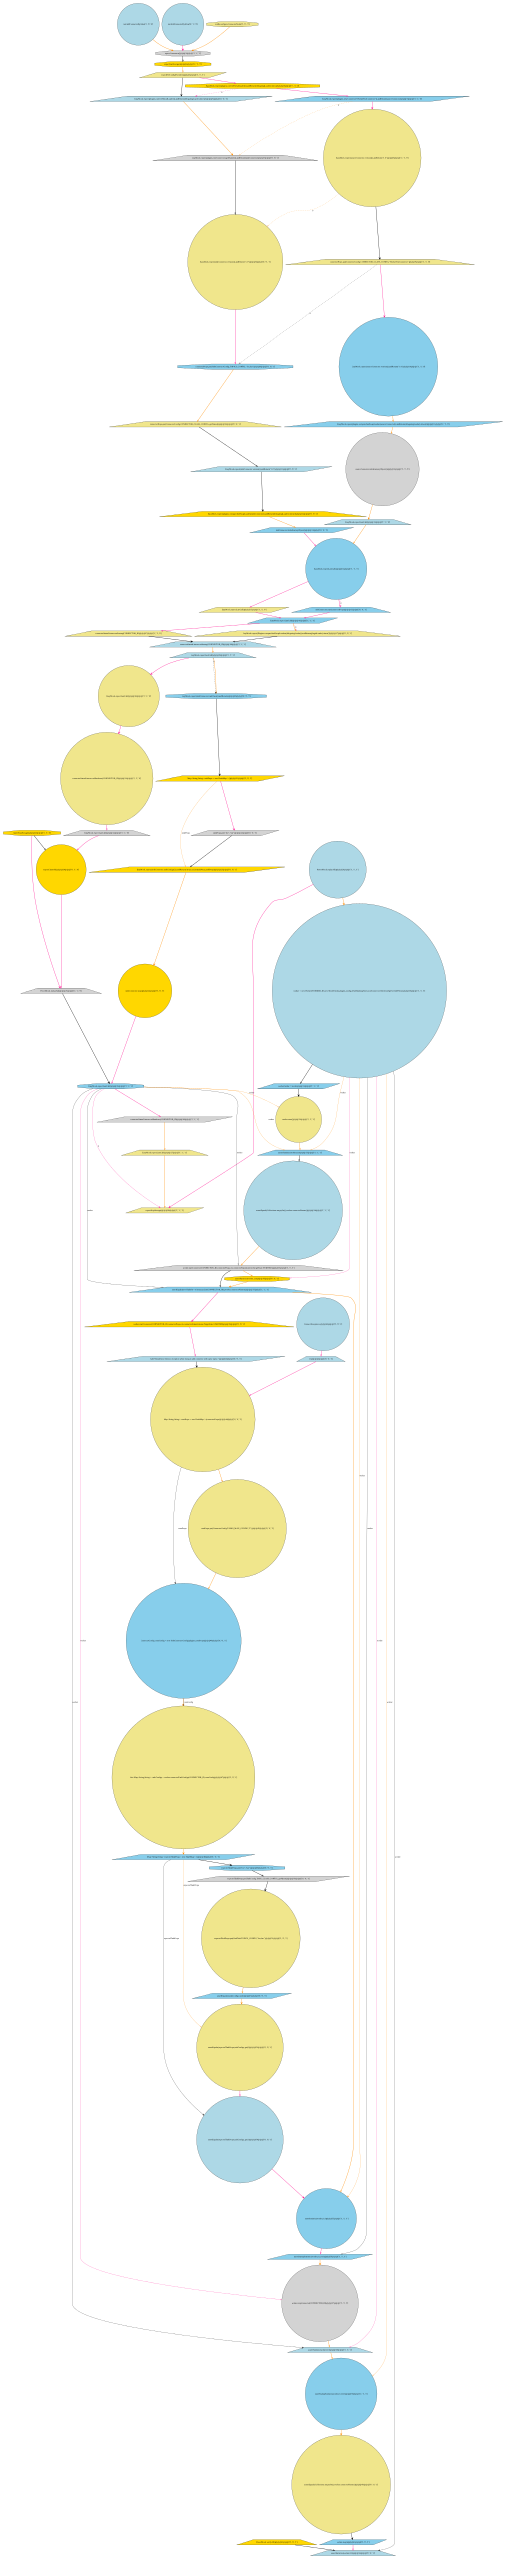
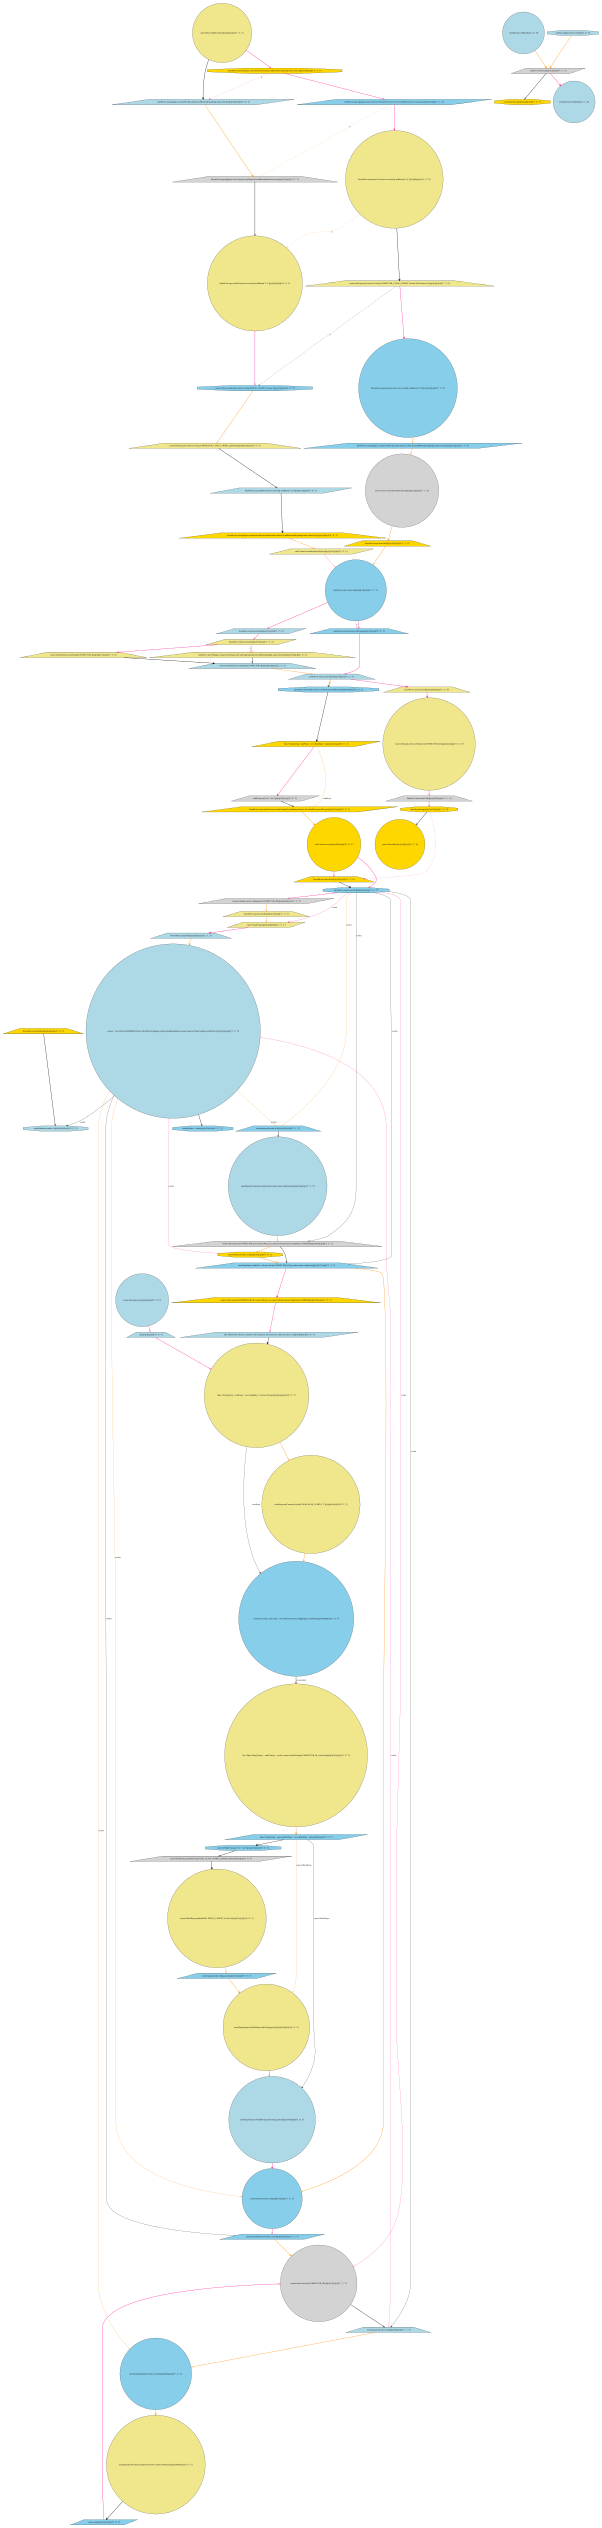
node "testReconfigureConnectorTasks['0', '0', '1']": fillcolor khaki -> lightblue
edge "testAddConnectorByAlias['0', '1', '0']" -> "expectConverters()@@@3@@@['1', '1', '1']": reversed
node "expectConverters()@@@3@@@['1', '1', '1']": shape octagon -> parallelogram
edge "expectStartStorage()@@@4@@@['1', '1', '1']" -> "expectFileConfigProvider()@@@5@@@['1', '1', '1']": removed
node "expectFileConfigProvider()@@@5@@@['1', '1', '1']": shape parallelogram -> circle
node "EasyMock.expectLastCall()@@@13@@@['1', '1', '0']": fillcolor lightblue -> gold
node "sinkConnector.initialize(anyObject())@@@13@@@['0', '0', '1']": fillcolor skyblue -> khaki
edge "sinkConnector.initialize(anyObject())@@@13@@@['0', '0', '1']" -> "EasyMock.expectLastCall()@@@14@@@['1', '1', '1']": style bold -> solid
node "EasyMock.expectLastCall()@@@15@@@['1', '1', '0']": fillcolor khaki -> lightblue
edge "sinkConnector.start(connectorProps)@@@15@@@['0', '0', '1']" -> "EasyMock.expectLastCall()@@@16@@@['1', '1', '1']": now "sinkConnector.start(connectorProps)@@@15@@@['0', '0', '1']" -> "EasyMock.expectLastCall()@@@19@@@['1', '1', '1']"
node "EasyMock.expectLastCall()@@@16@@@['1', '1', '1']": fillcolor skyblue -> khaki
node "EasyMock.expectLastCall()@@@20@@@['1', '1', '0']": shape circle -> trapezium
edge "EasyMock.expectLastCall()@@@22@@@['1', '1', '0']" -> "expectClusterId()@@@24@@@['0', '1', '0']": now "EasyMock.expectLastCall()@@@22@@@['1', '1', '0']" -> "expectStopStorage()@@@23@@@['1', '1', '0']"
node "PowerMock.replayAll()@@@29@@@['1', '1', '1']": shape circle -> trapezium
edge "expectStopStorage()@@@23@@@['1', '1', '0']" -> "PowerMock.replayAll()@@@25@@@['1', '1', '0']": style bold -> dashed
edge "expectClusterId()@@@24@@@['0', '1', '0']" -> "PowerMock.replayAll()@@@25@@@['1', '1', '0']": now "sinkConnector.stop()@@@24@@@['0', '0', '1']" -> "PowerMock.replayAll()@@@25@@@['1', '1', '0']"
node "PowerMock.replayAll()@@@25@@@['1', '1', '0']": fillcolor lightgrey -> gold
edge "PowerMock.replayAll()@@@29@@@['1', '1', '1']" -> "expectStopStorage()@@@28@@@['1', '1', '1']": reversed
node "worker.herder = herder@@@31@@@['1', '1', '1']": shape parallelogram -> octagon
node "worker.start()@@@32@@@['1', '1', '1']": removed
edge "EasyMock.expectLastCall()@@@25@@@['1', '1', '1']" -> "expectStopStorage()@@@28@@@['1', '1', '1']": label "0" -> "worker"
edge "worker.stopConnector(CONNECTOR_ID)@@@57@@@['1', '1', '1']" -> "assertStatistics(worker,0,0)@@@58@@@['1', '1', '1']": color darkorange -> black
edge "worker.stop()@@@61@@@['0', '0', '1']" -> "assertStatistics(worker,0,0)@@@62@@@['0', '0', '1']": now "worker.stop()@@@61@@@['0', '0', '1']" -> "worker.stopConnector(CONNECTOR_ID)@@@57@@@['1', '1', '1']"
node "assertStatistics(worker,0,0)@@@62@@@['0', '0', '1']": shape trapezium -> octagon
